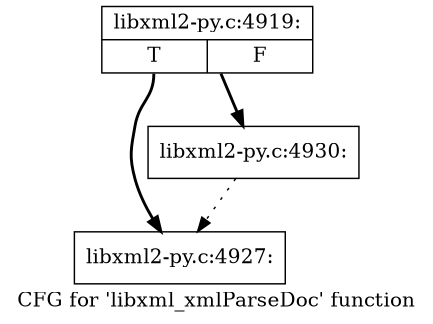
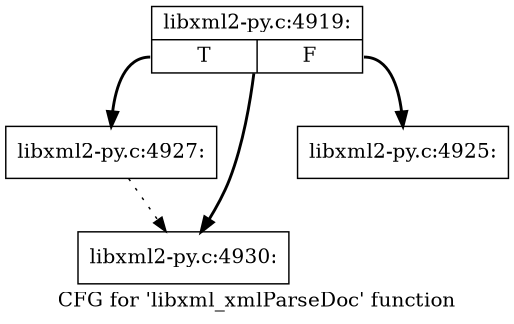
node "libxml2-py.c:4925:": added
edge "libxml2-py.c:4930:" -> "libxml2-py.c:4927:": reversed
